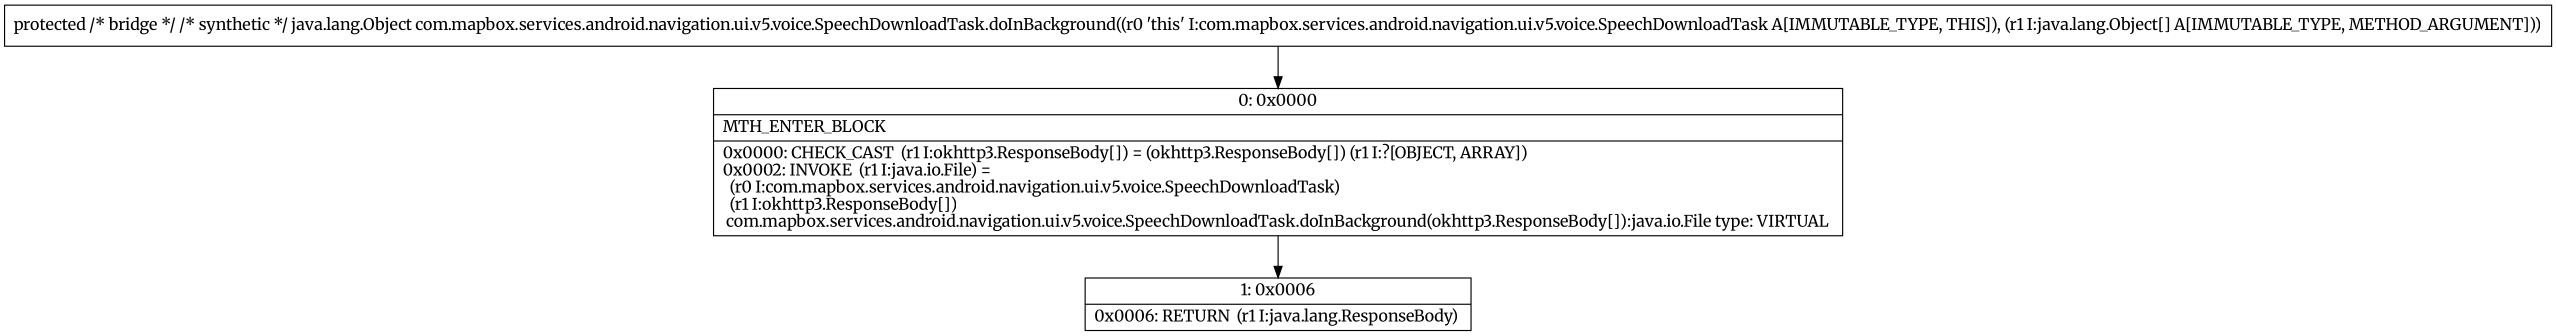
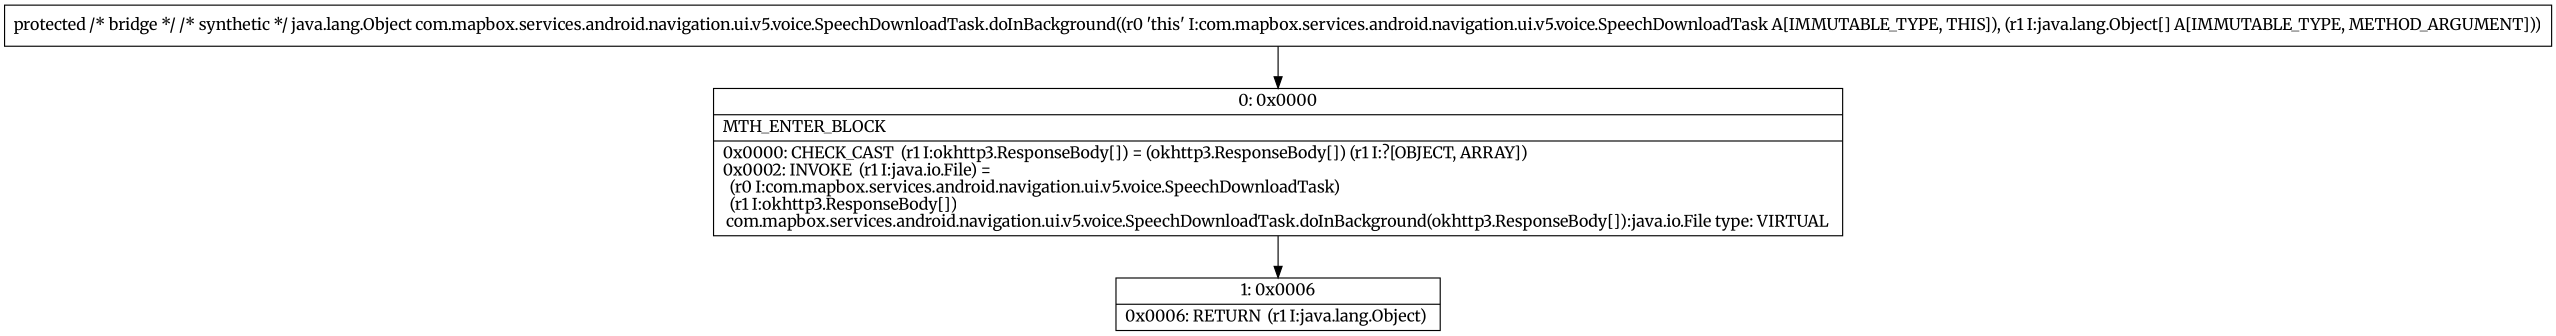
node "1: 0x0006": text "0x0006: RETURN  (r1 I:java.lang.ResponseBody)" -> "0x0006: RETURN  (r1 I:java.lang.Object)"
